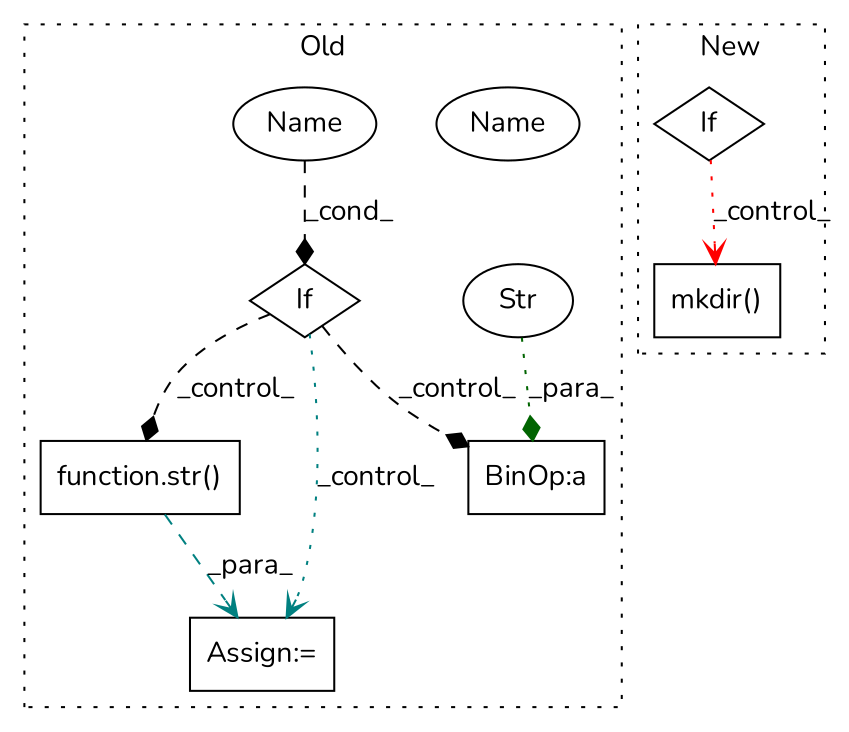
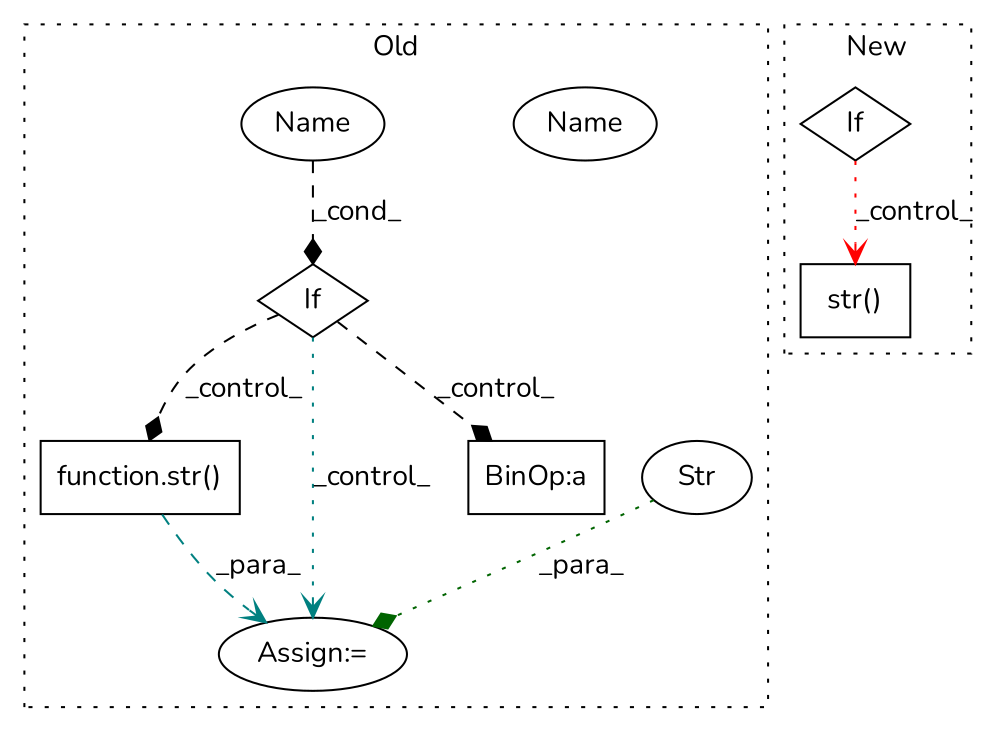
node "mkdir()": label "mkdir()" -> "str()"
edge "Str" -> "BinOp:a": now "Str" -> "Assign:="
node "Assign:=": shape box -> ellipse
